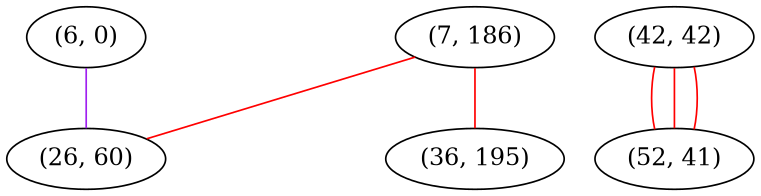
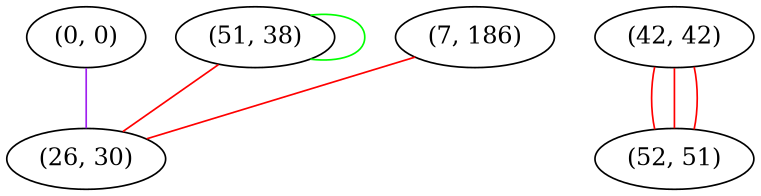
node "(6, 0)": label "(6, 0)" -> "(0, 0)"
node "(51, 38)": added
node "(26, 60)": label "(26, 60)" -> "(26, 30)"
node "(36, 195)": removed
node "(52, 41)": label "(52, 41)" -> "(52, 51)"
